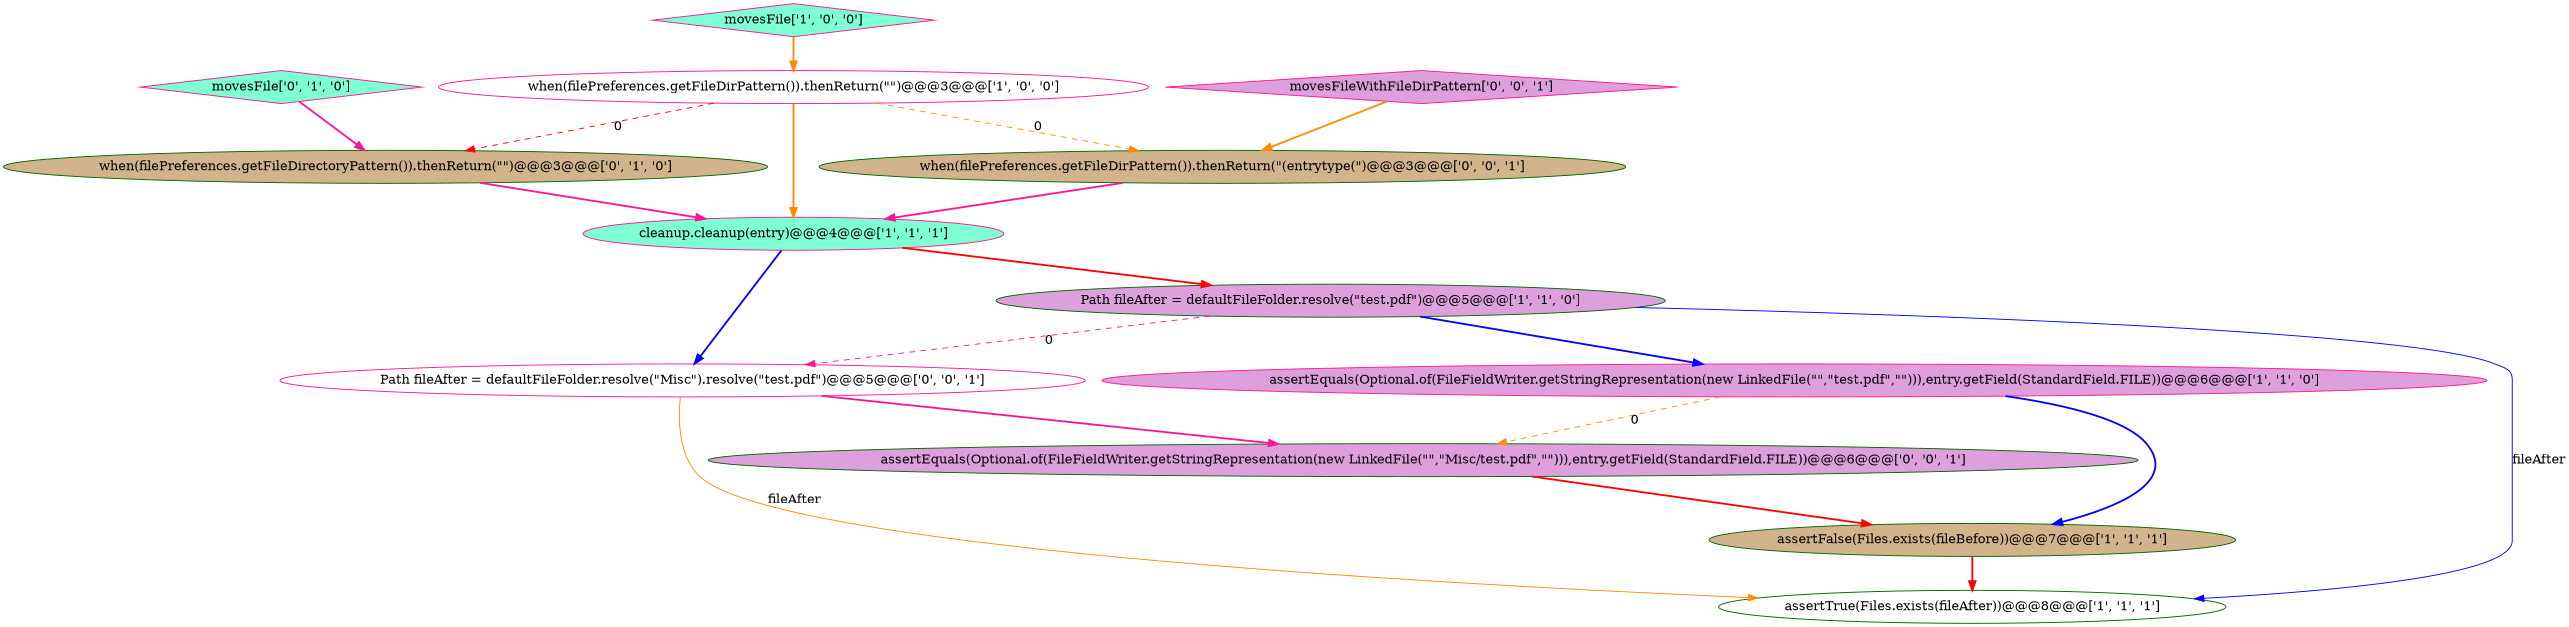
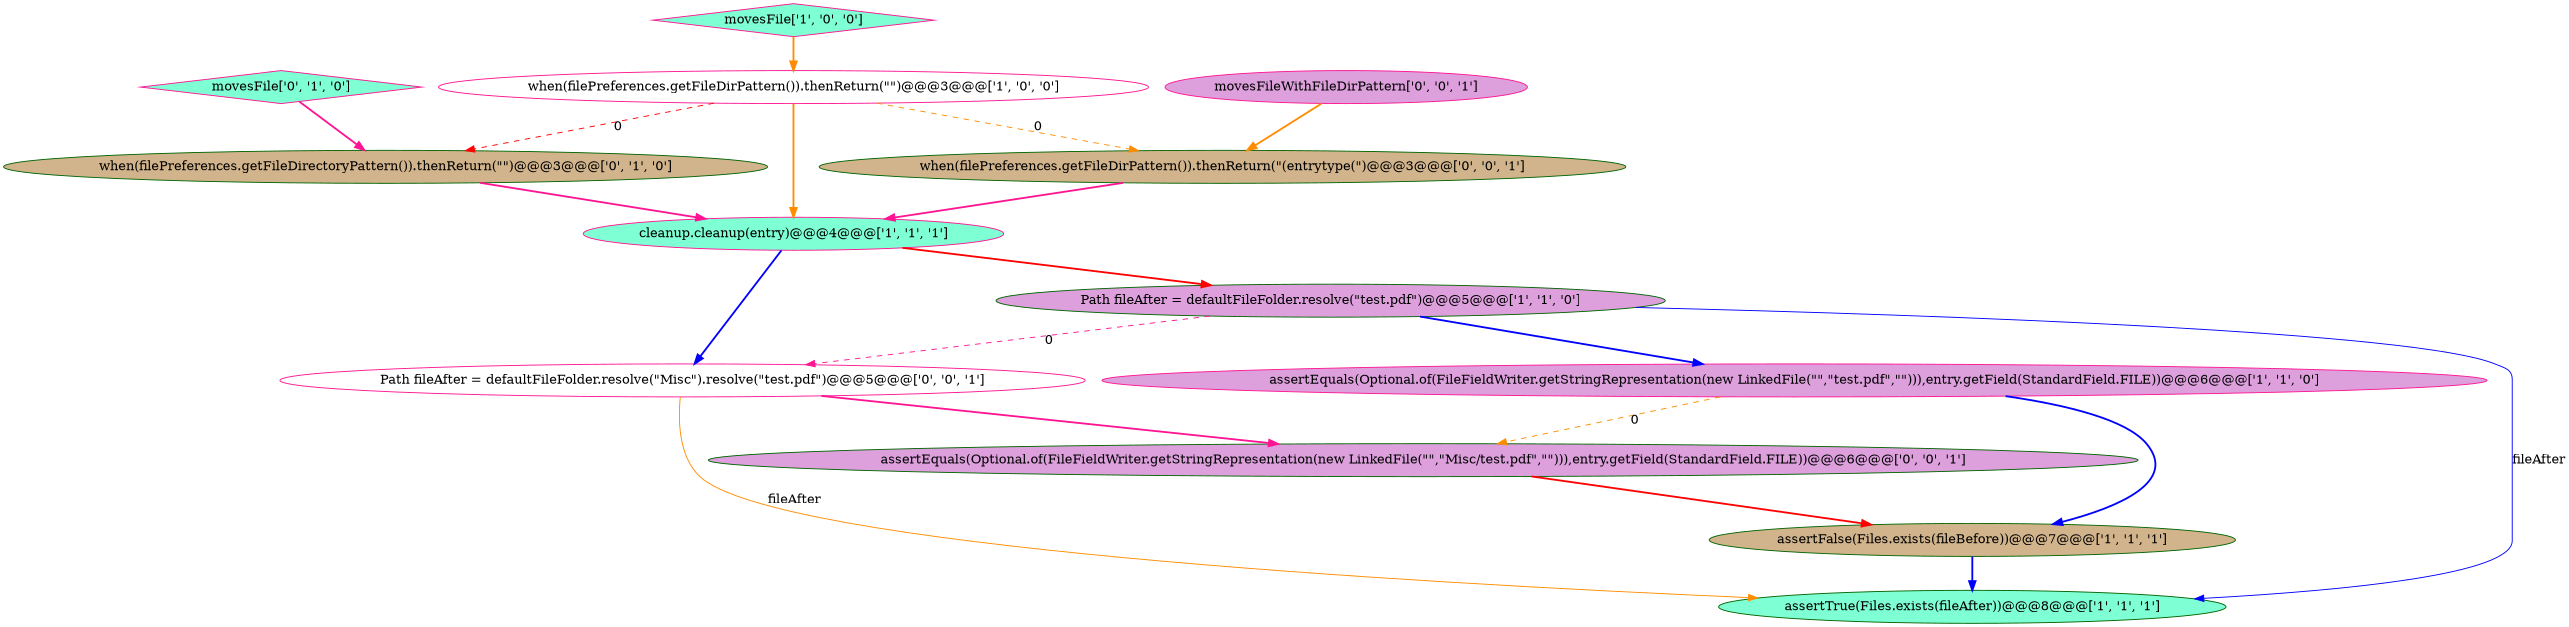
node "movesFileWithFileDirPattern['0', '0', '1']": shape diamond -> ellipse
edge "assertFalse(Files.exists(fileBefore))@@@7@@@['1', '1', '1']" -> "assertTrue(Files.exists(fileAfter))@@@8@@@['1', '1', '1']": color red -> blue
node "assertTrue(Files.exists(fileAfter))@@@8@@@['1', '1', '1']": fillcolor white -> aquamarine
